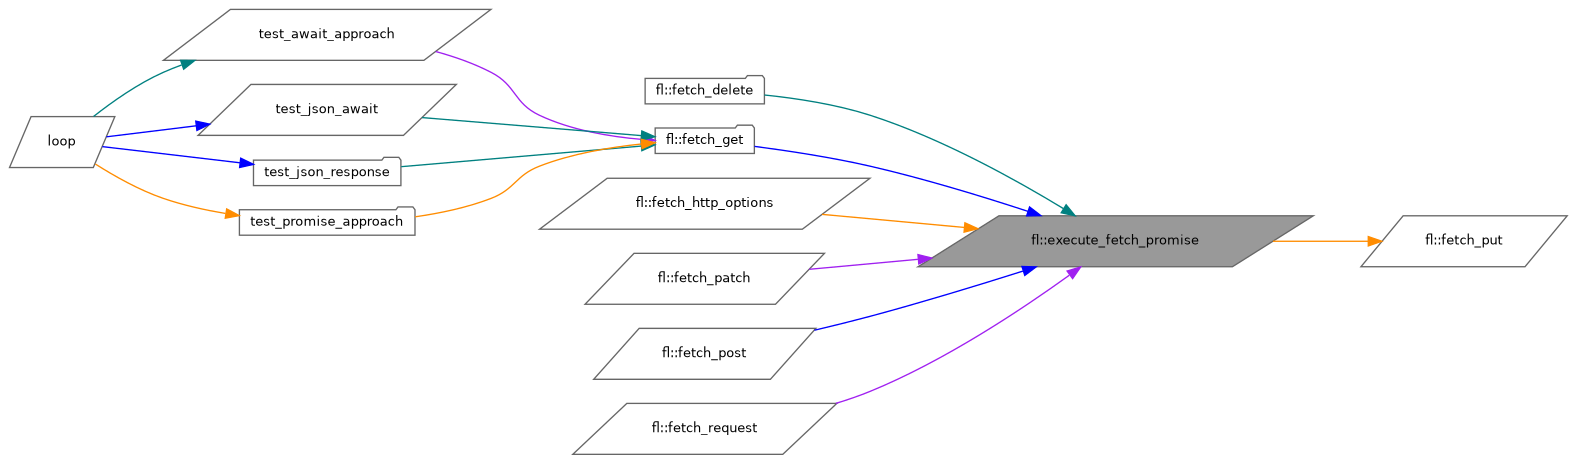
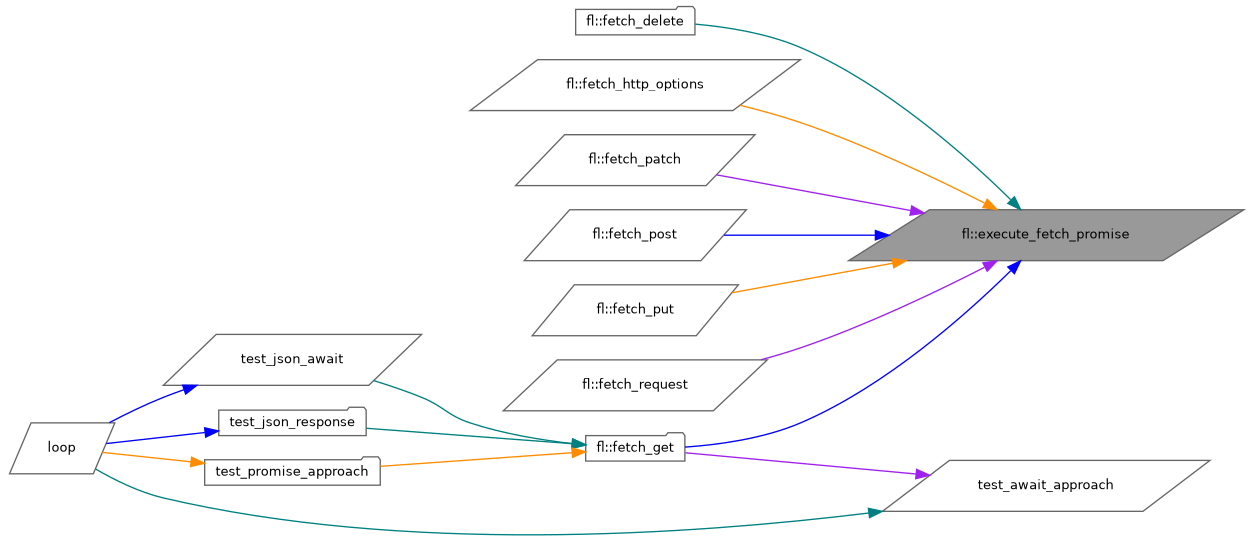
edge "test_await_approach" -> "fl::fetch_get": reversed
edge "fl::execute_fetch_promise" -> "fl::fetch_put": reversed
